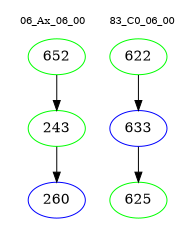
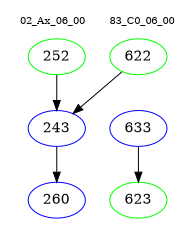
cluster "06_Ax_06_00": label "06_Ax_06_00" -> "02_Ax_06_00"
node "652": label "652" -> "252"
edge "622" -> "633": now "622" -> "243"
node "243": color green -> blue
node "625": label "625" -> "623"
